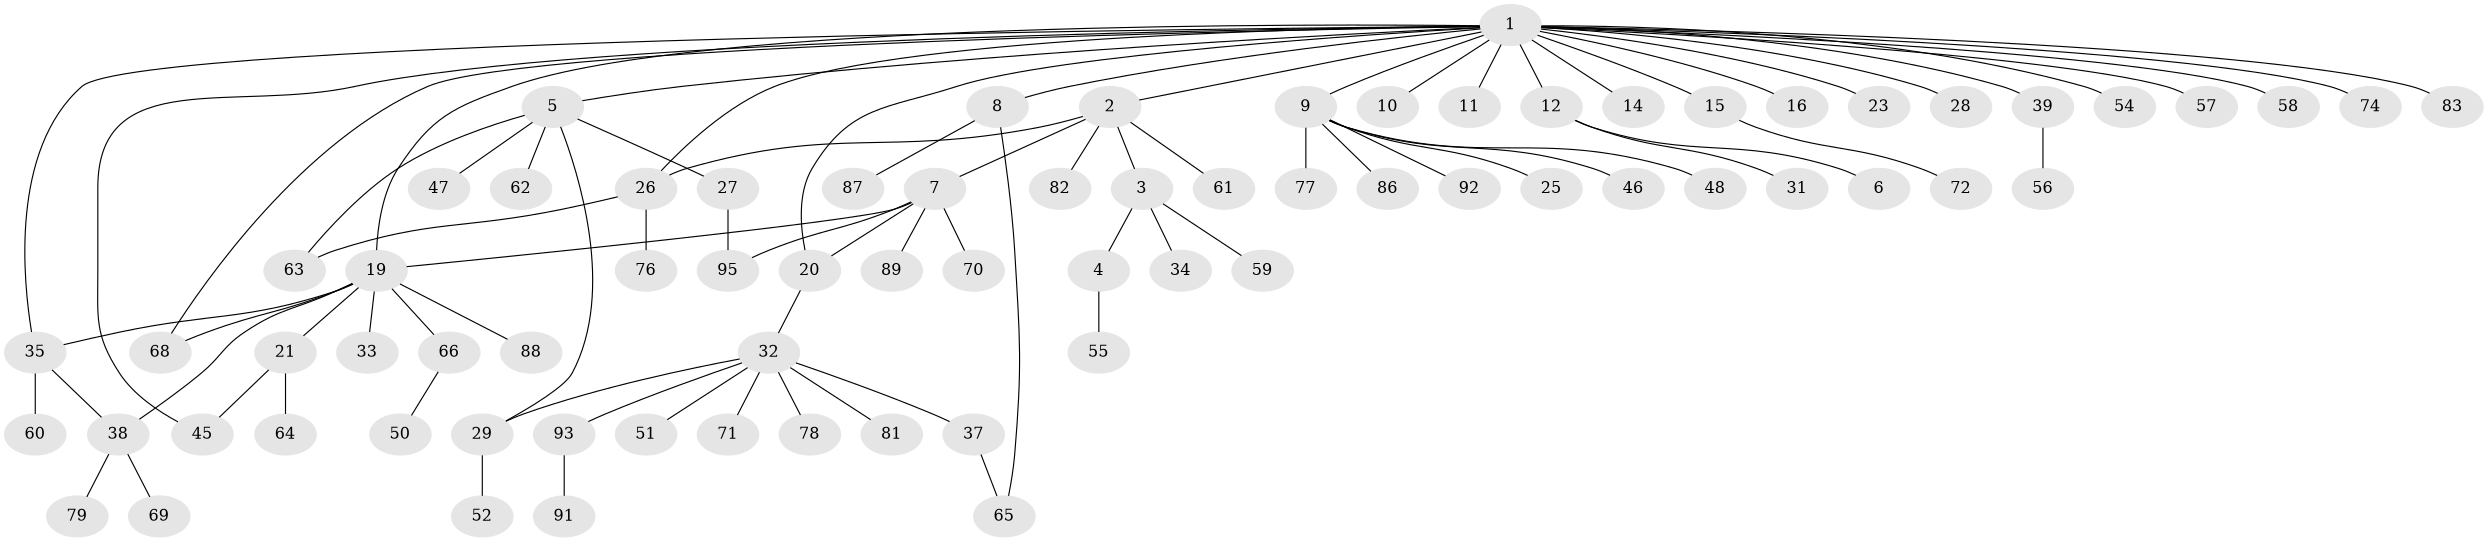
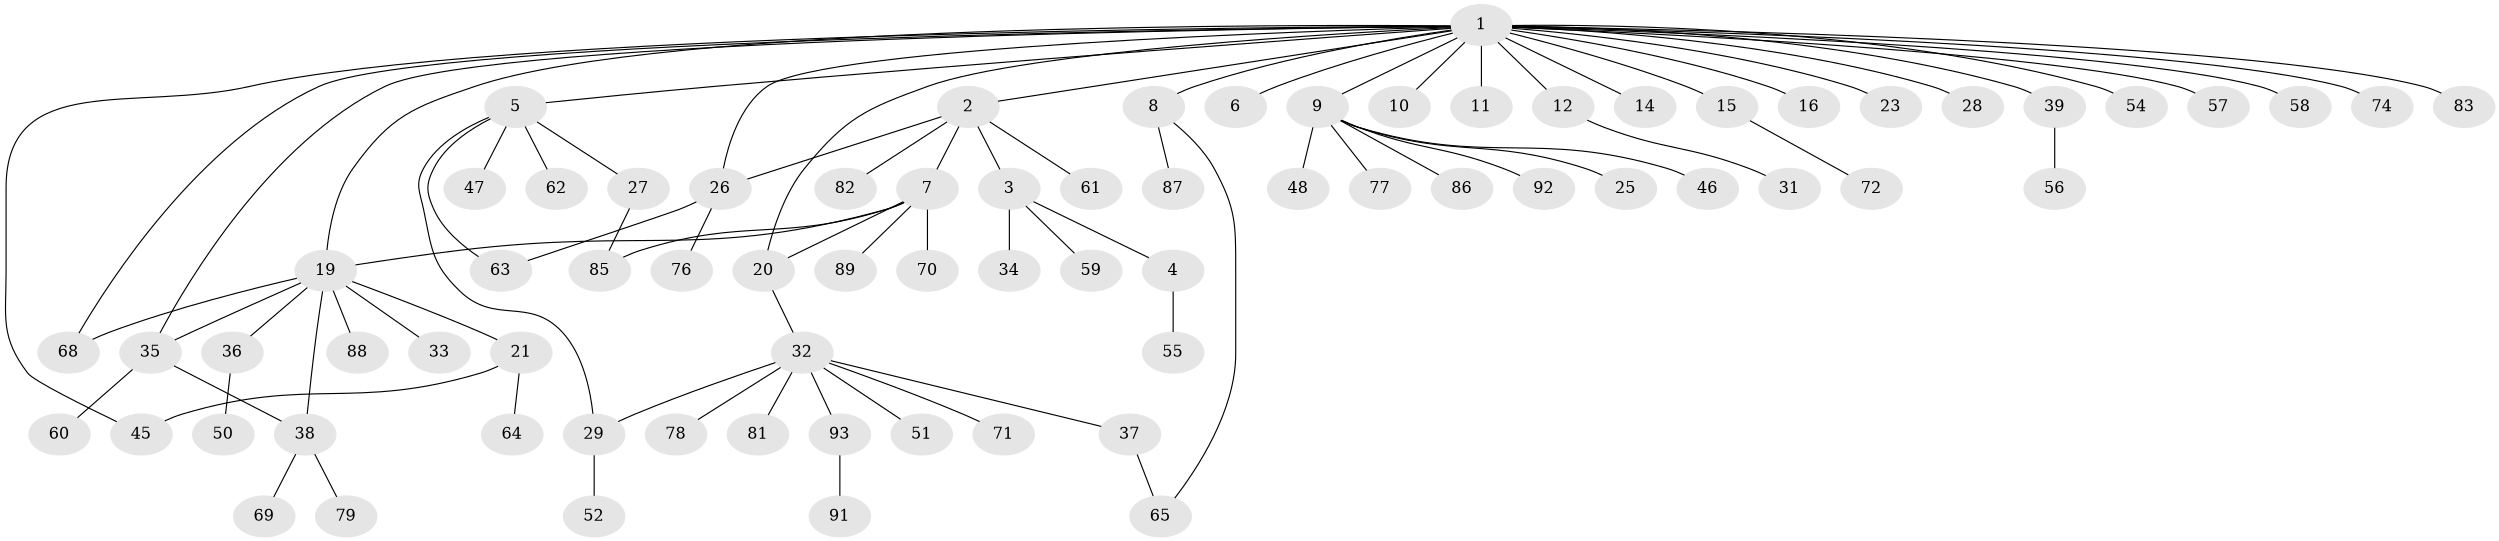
edge "12" -- "6": now "1" -- "6"
node "95": label "95" -> "85"
node "66": label "66" -> "36"
